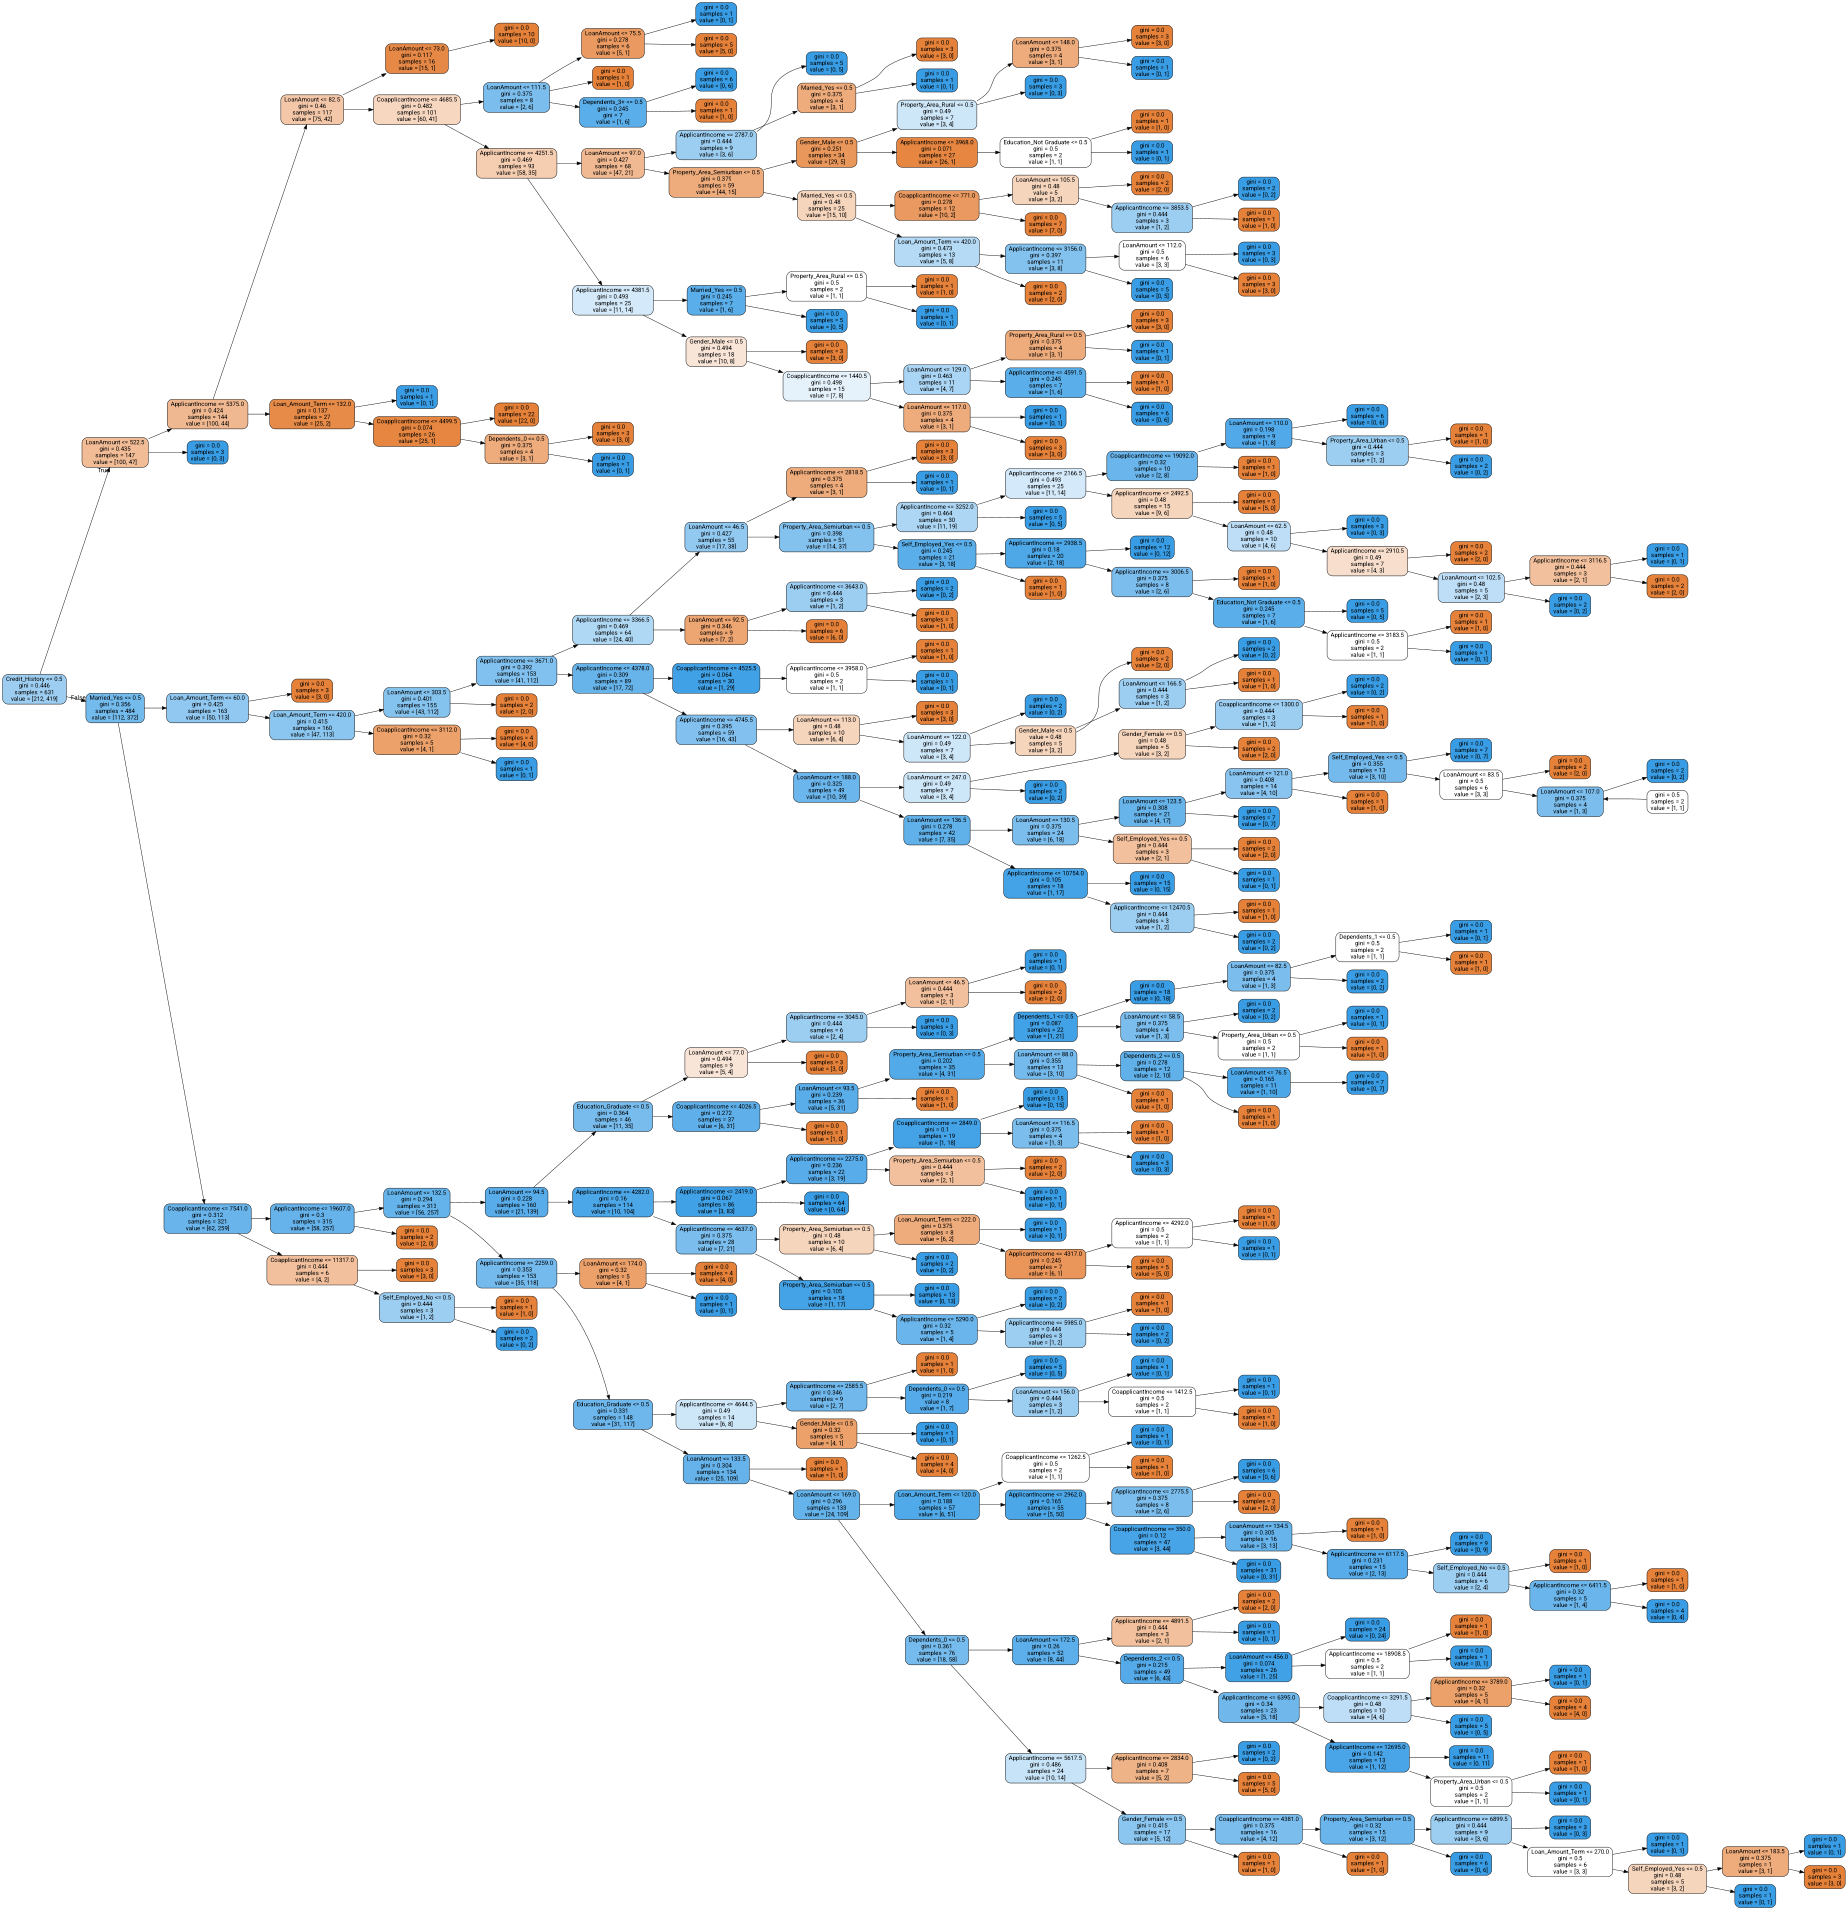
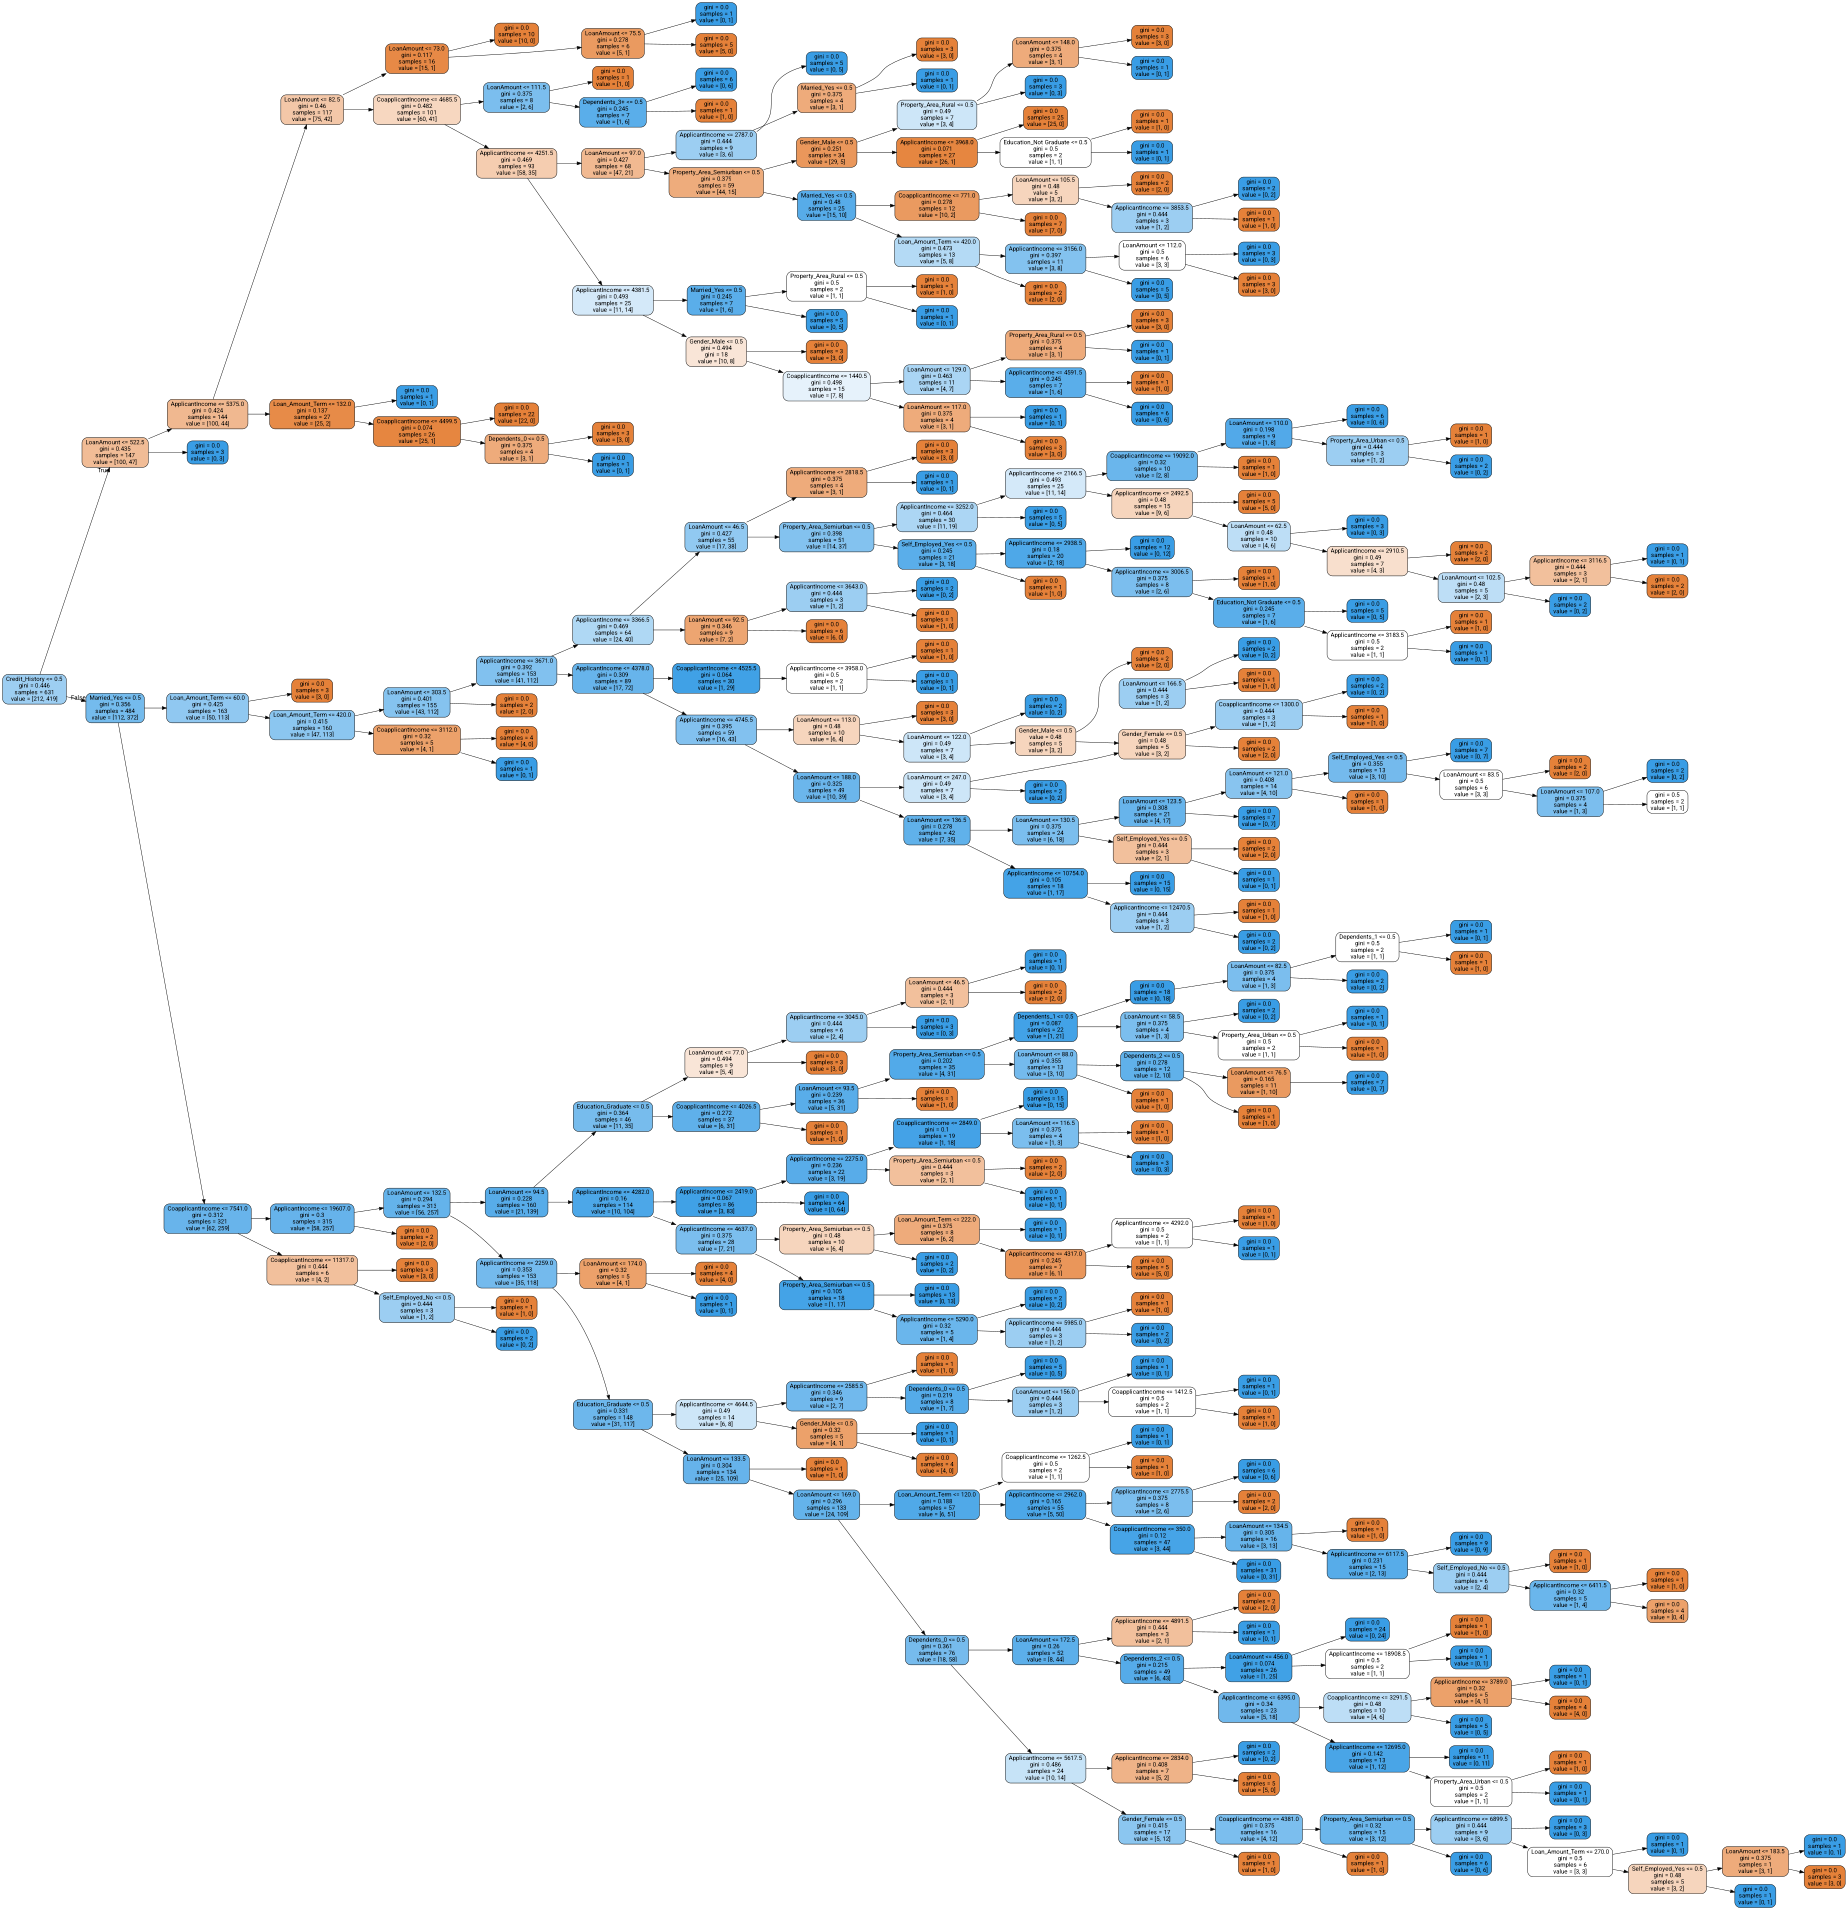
edge "LoanAmount <= 111.5 gini = 0.375 samples = 8 value = [2, 6]" -> "LoanAmount <= 75.5 gini = 0.278 samples = 6 value = [5, 1]": now "LoanAmount <= 73.0 gini = 0.117 samples = 16 value = [15, 1]" -> "LoanAmount <= 75.5 gini = 0.278 samples = 6 value = [5, 1]"
node "Dependents_3+ <= 0.5 gini = 0.245 gini = 7 value = [1, 6]": label "Dependents_3+ <= 0.5 gini = 0.245 gini = 7 value = [1, 6]" -> "Dependents_3+ <= 0.5 gini = 0.245 samples = 7 value = [1, 6]"
node "gini = 0.0 samples = 25 value = [25, 0]": added
node "Married_Yes <= 0.5 gini = 0.48 samples = 25 value = [15, 10]": fillcolor #e5813955 -> #399de5d8
node "Gender_Male <= 0.5 gini = 0.494 samples = 18 value = [10, 8]": label "Gender_Male <= 0.5 gini = 0.494 samples = 18 value = [10, 8]" -> "Gender_Male <= 0.5 gini = 0.494 gini = 18 value = [10, 8]"
edge "Gender_Male <= 0.5 value = 0.48 samples = 5 value = [3, 2]" -> "LoanAmount <= 166.5 gini = 0.444 samples = 3 value = [1, 2]": now "Gender_Male <= 0.5 value = 0.48 samples = 5 value = [3, 2]" -> "Gender_Female <= 0.5 gini = 0.48 samples = 5 value = [3, 2]"
edge "gini = 0.5 samples = 2 value = [1, 1]" -> "LoanAmount <= 107.0 gini = 0.375 samples = 4 value = [1, 3]": reversed
node "LoanAmount <= 76.5 gini = 0.165 samples = 11 value = [1, 10]": fillcolor #399de5e6 -> #e58139cc
node "Dependents_0 <= 0.5 gini = 0.219 value = 8 value = [1, 7]": label "Dependents_0 <= 0.5 gini = 0.219 value = 8 value = [1, 7]" -> "Dependents_0 <= 0.5 gini = 0.219 samples = 8 value = [1, 7]"
node "gini = 0.0 samples = 4 value = [0, 4]": fillcolor #399de5ff -> #e58139bf
